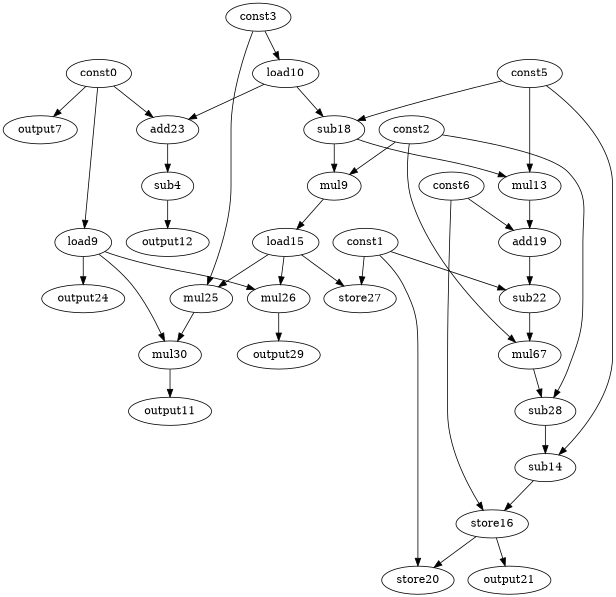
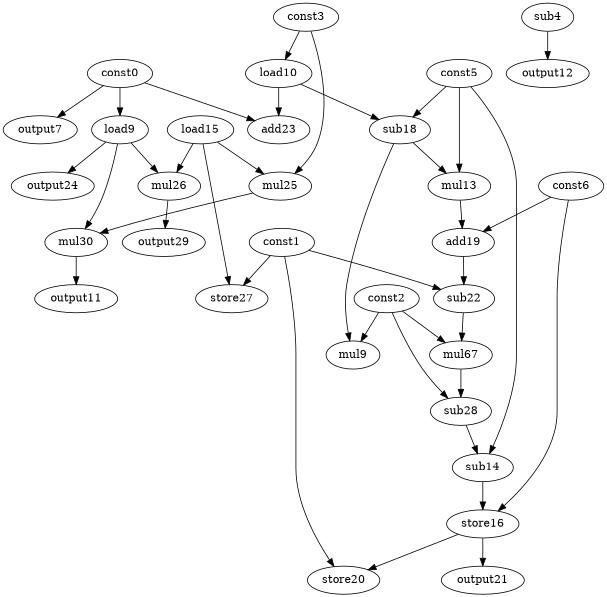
edge "add23" -> "sub4": removed
edge "mul9" -> "load15": removed
